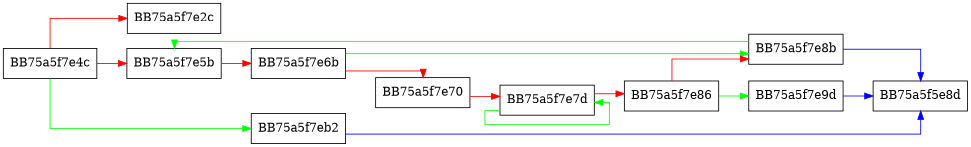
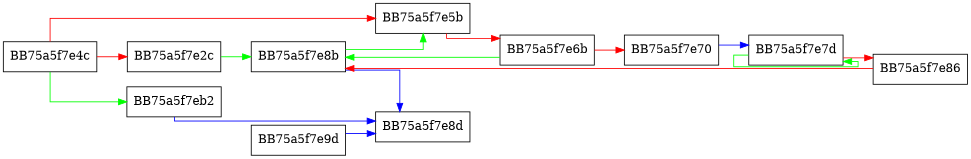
edge "BB75a5f7e2c" -> "BB75a5f7e8b": added
edge "BB75a5f7e70" -> "BB75a5f7e7d": color red -> blue
edge "BB75a5f7e86" -> "BB75a5f7e9d": removed
node "BB75a5f5e8d": label "BB75a5f5e8d" -> "BB75a5f7e8d"
